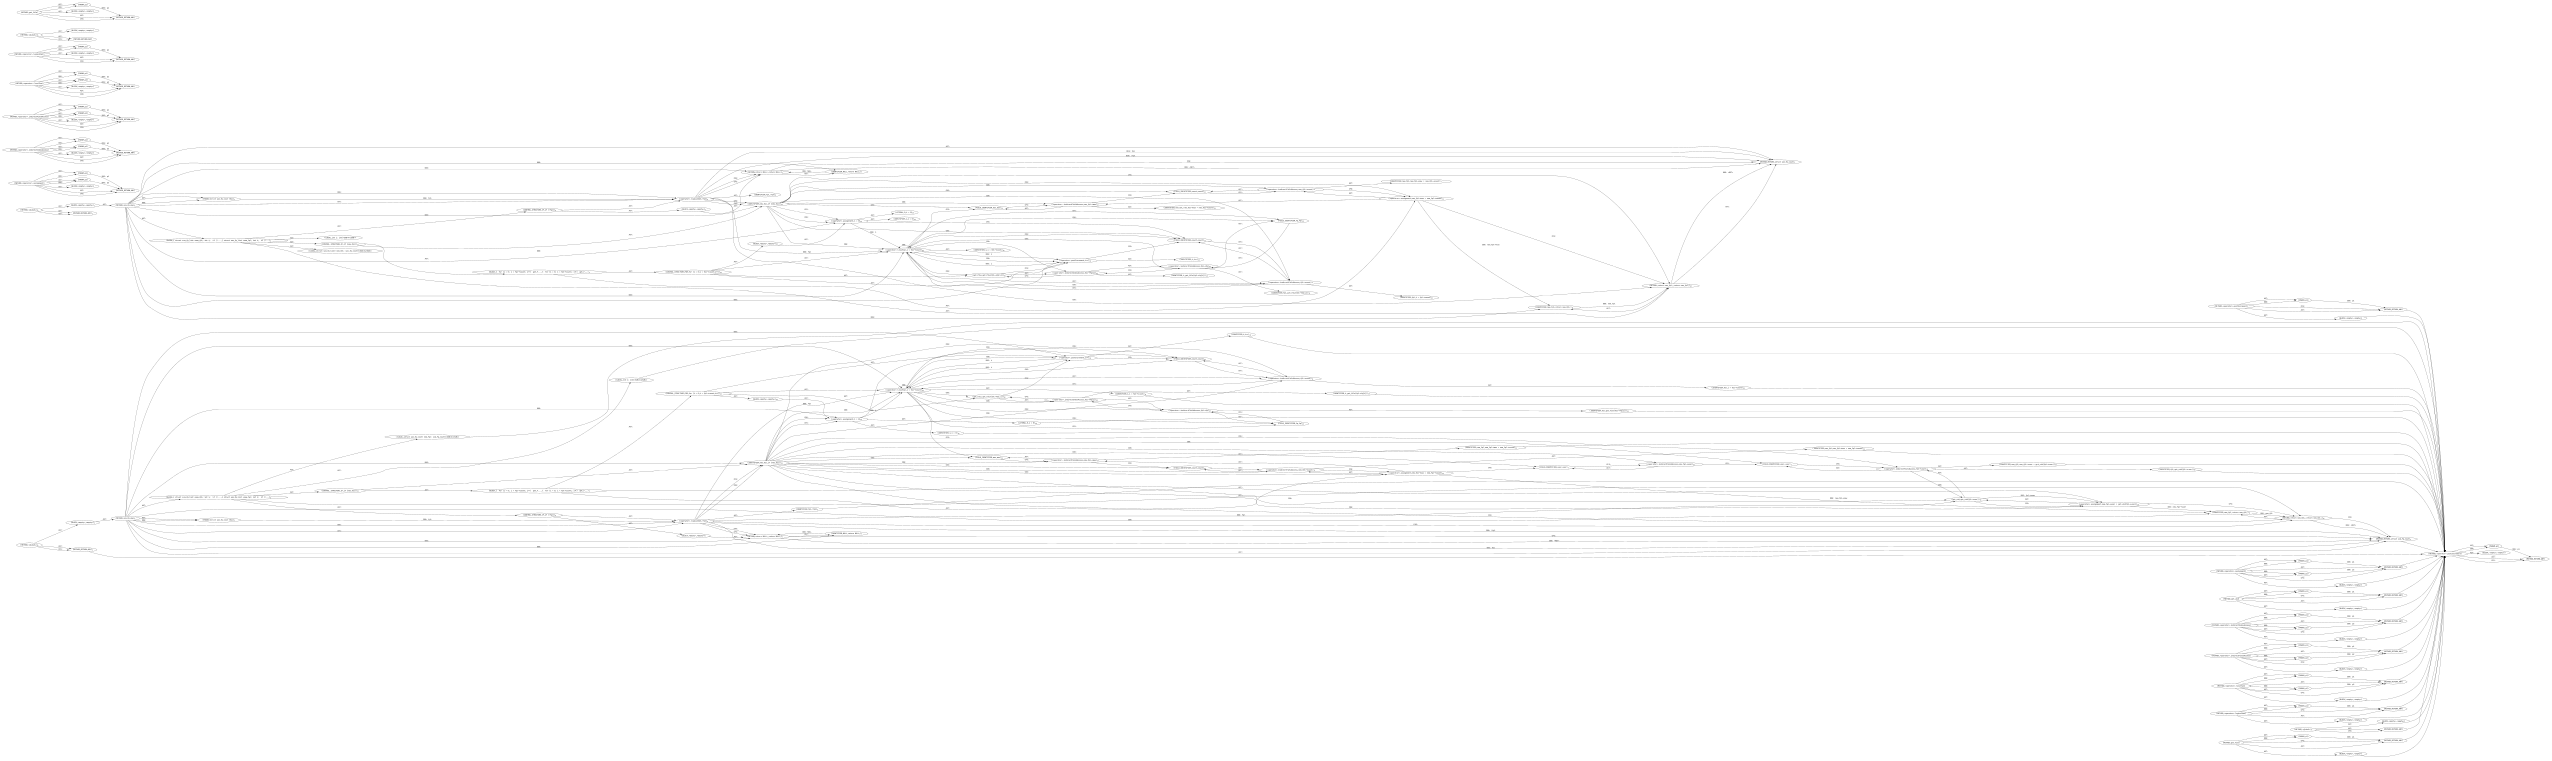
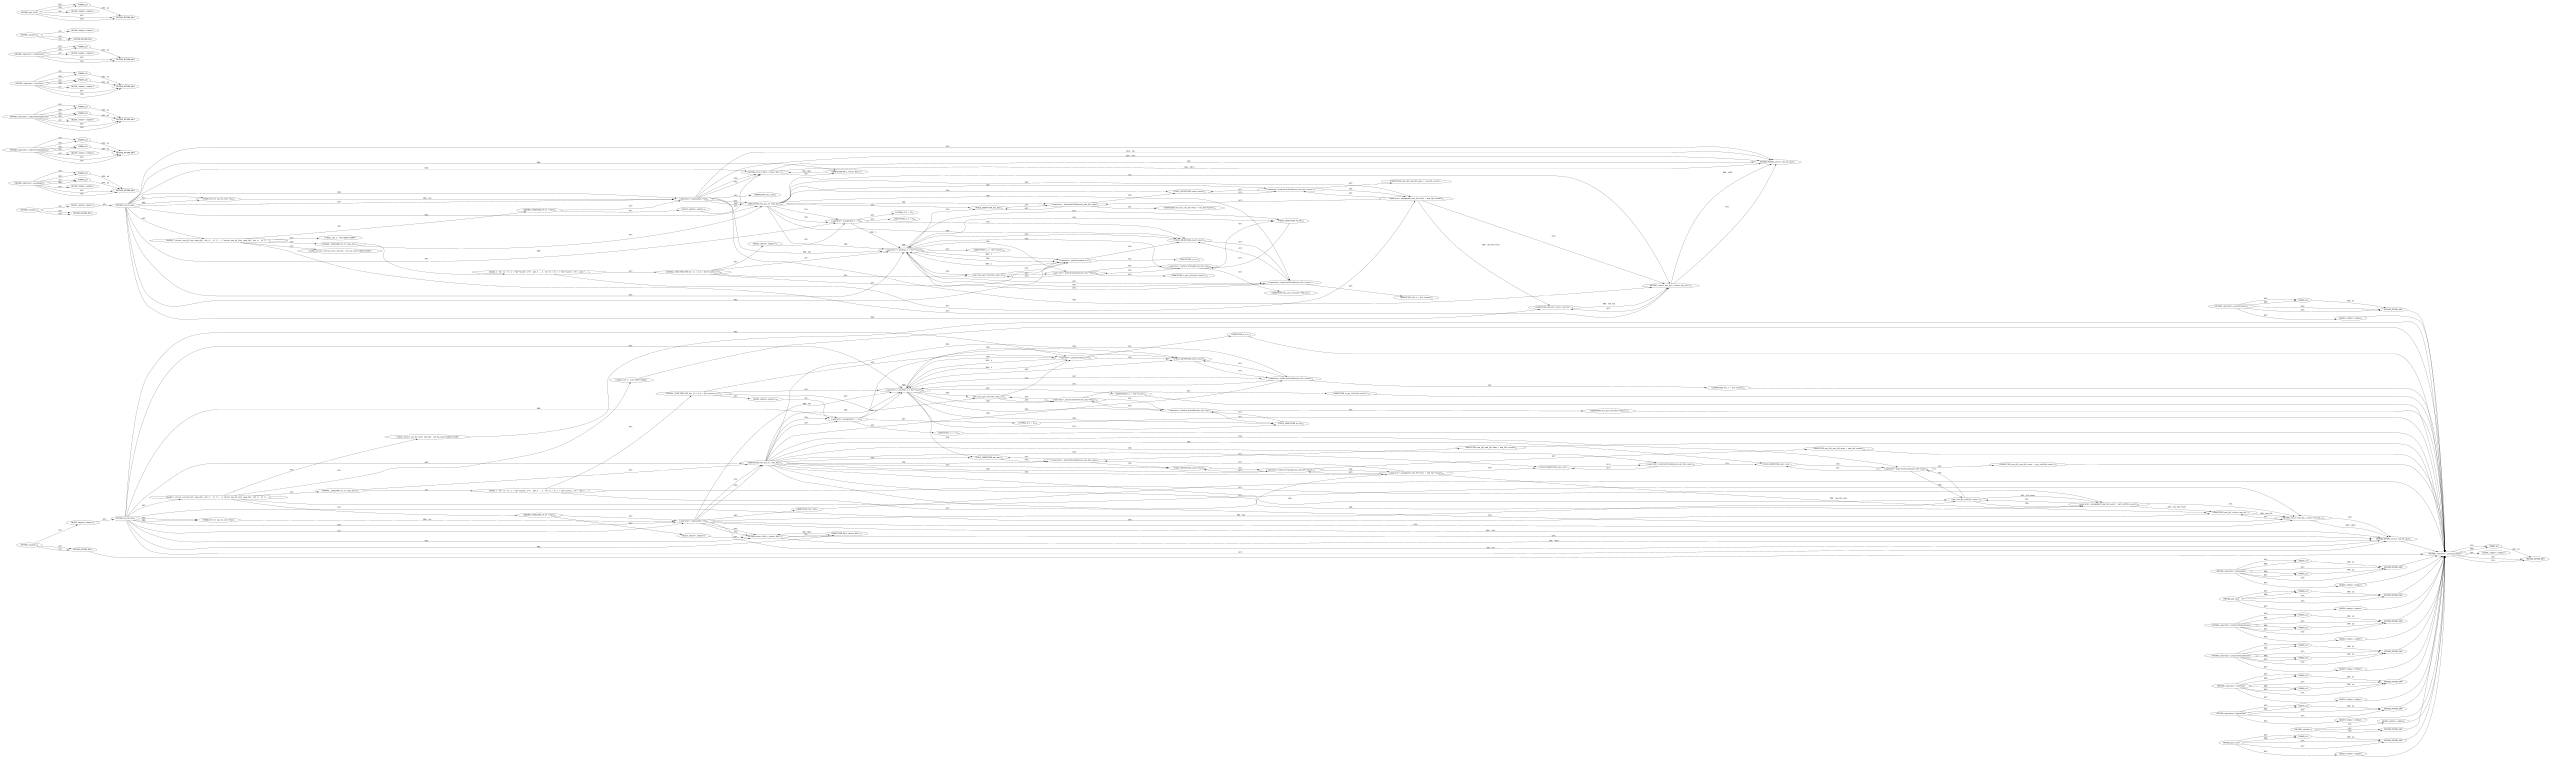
node "(IDENTIFIER,fpl,get_uid(fpl->user))": removed
